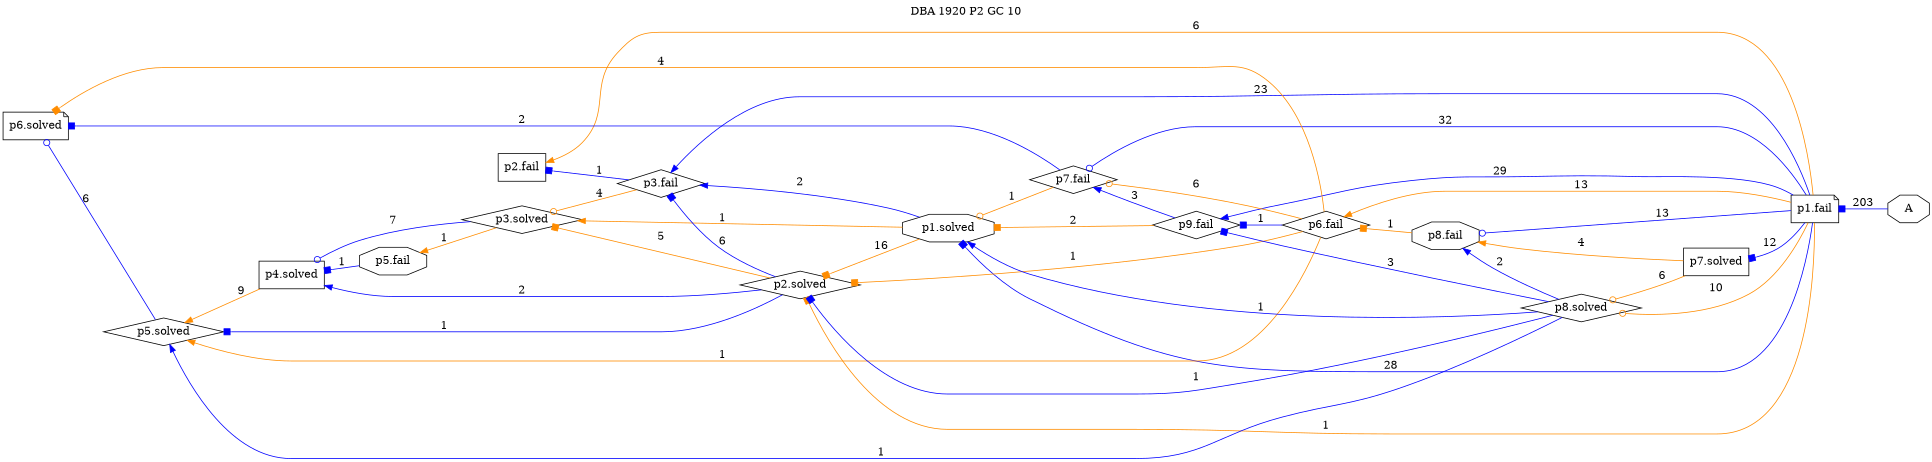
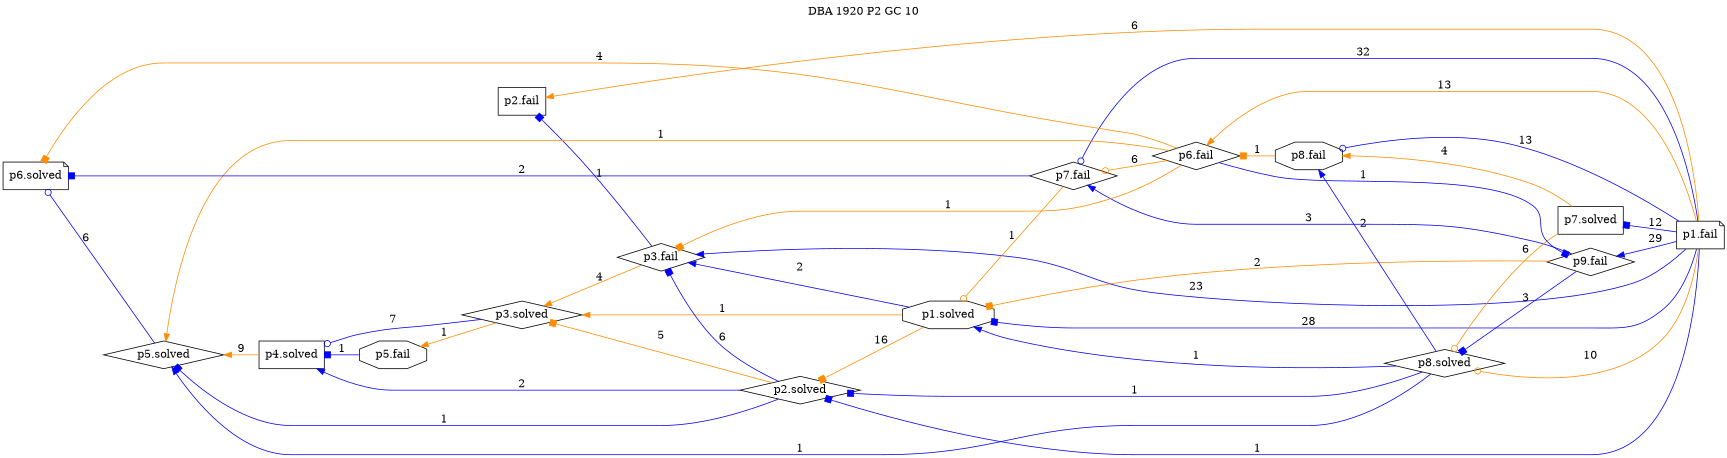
edge "p3.fail" -> "p3.solved": arrowhead odot -> normal
node "A": removed
edge "p6.fail" -> "p2.solved": now "p6.fail" -> "p3.fail"
edge "p8.solved" -> "p9.fail": reversed
edge "p1.fail" -> "p2.solved": color darkorange -> blue
